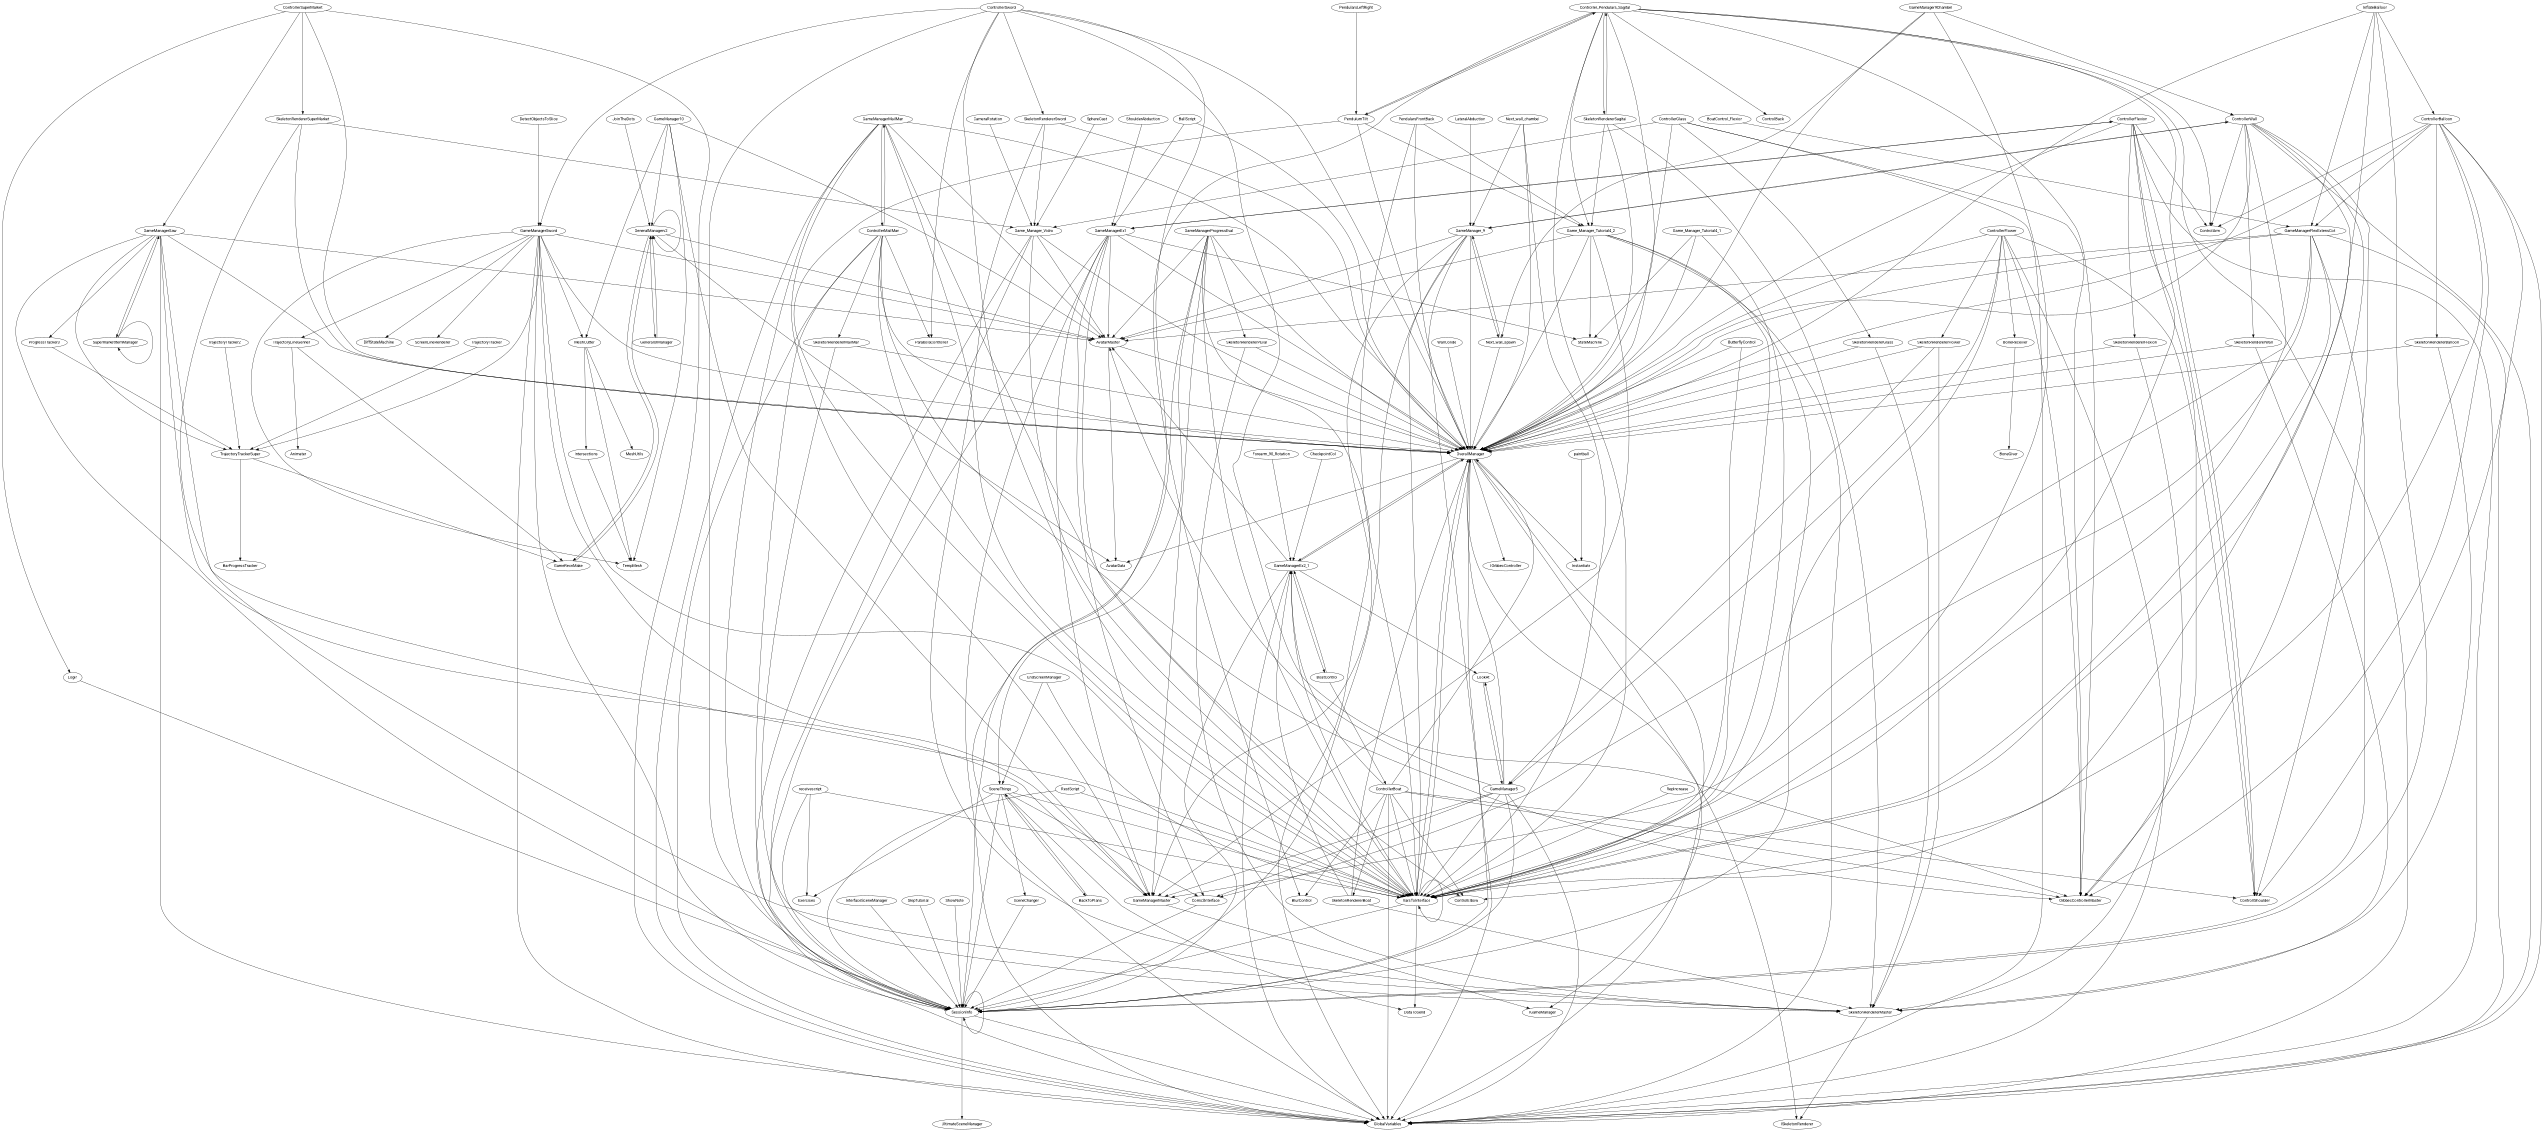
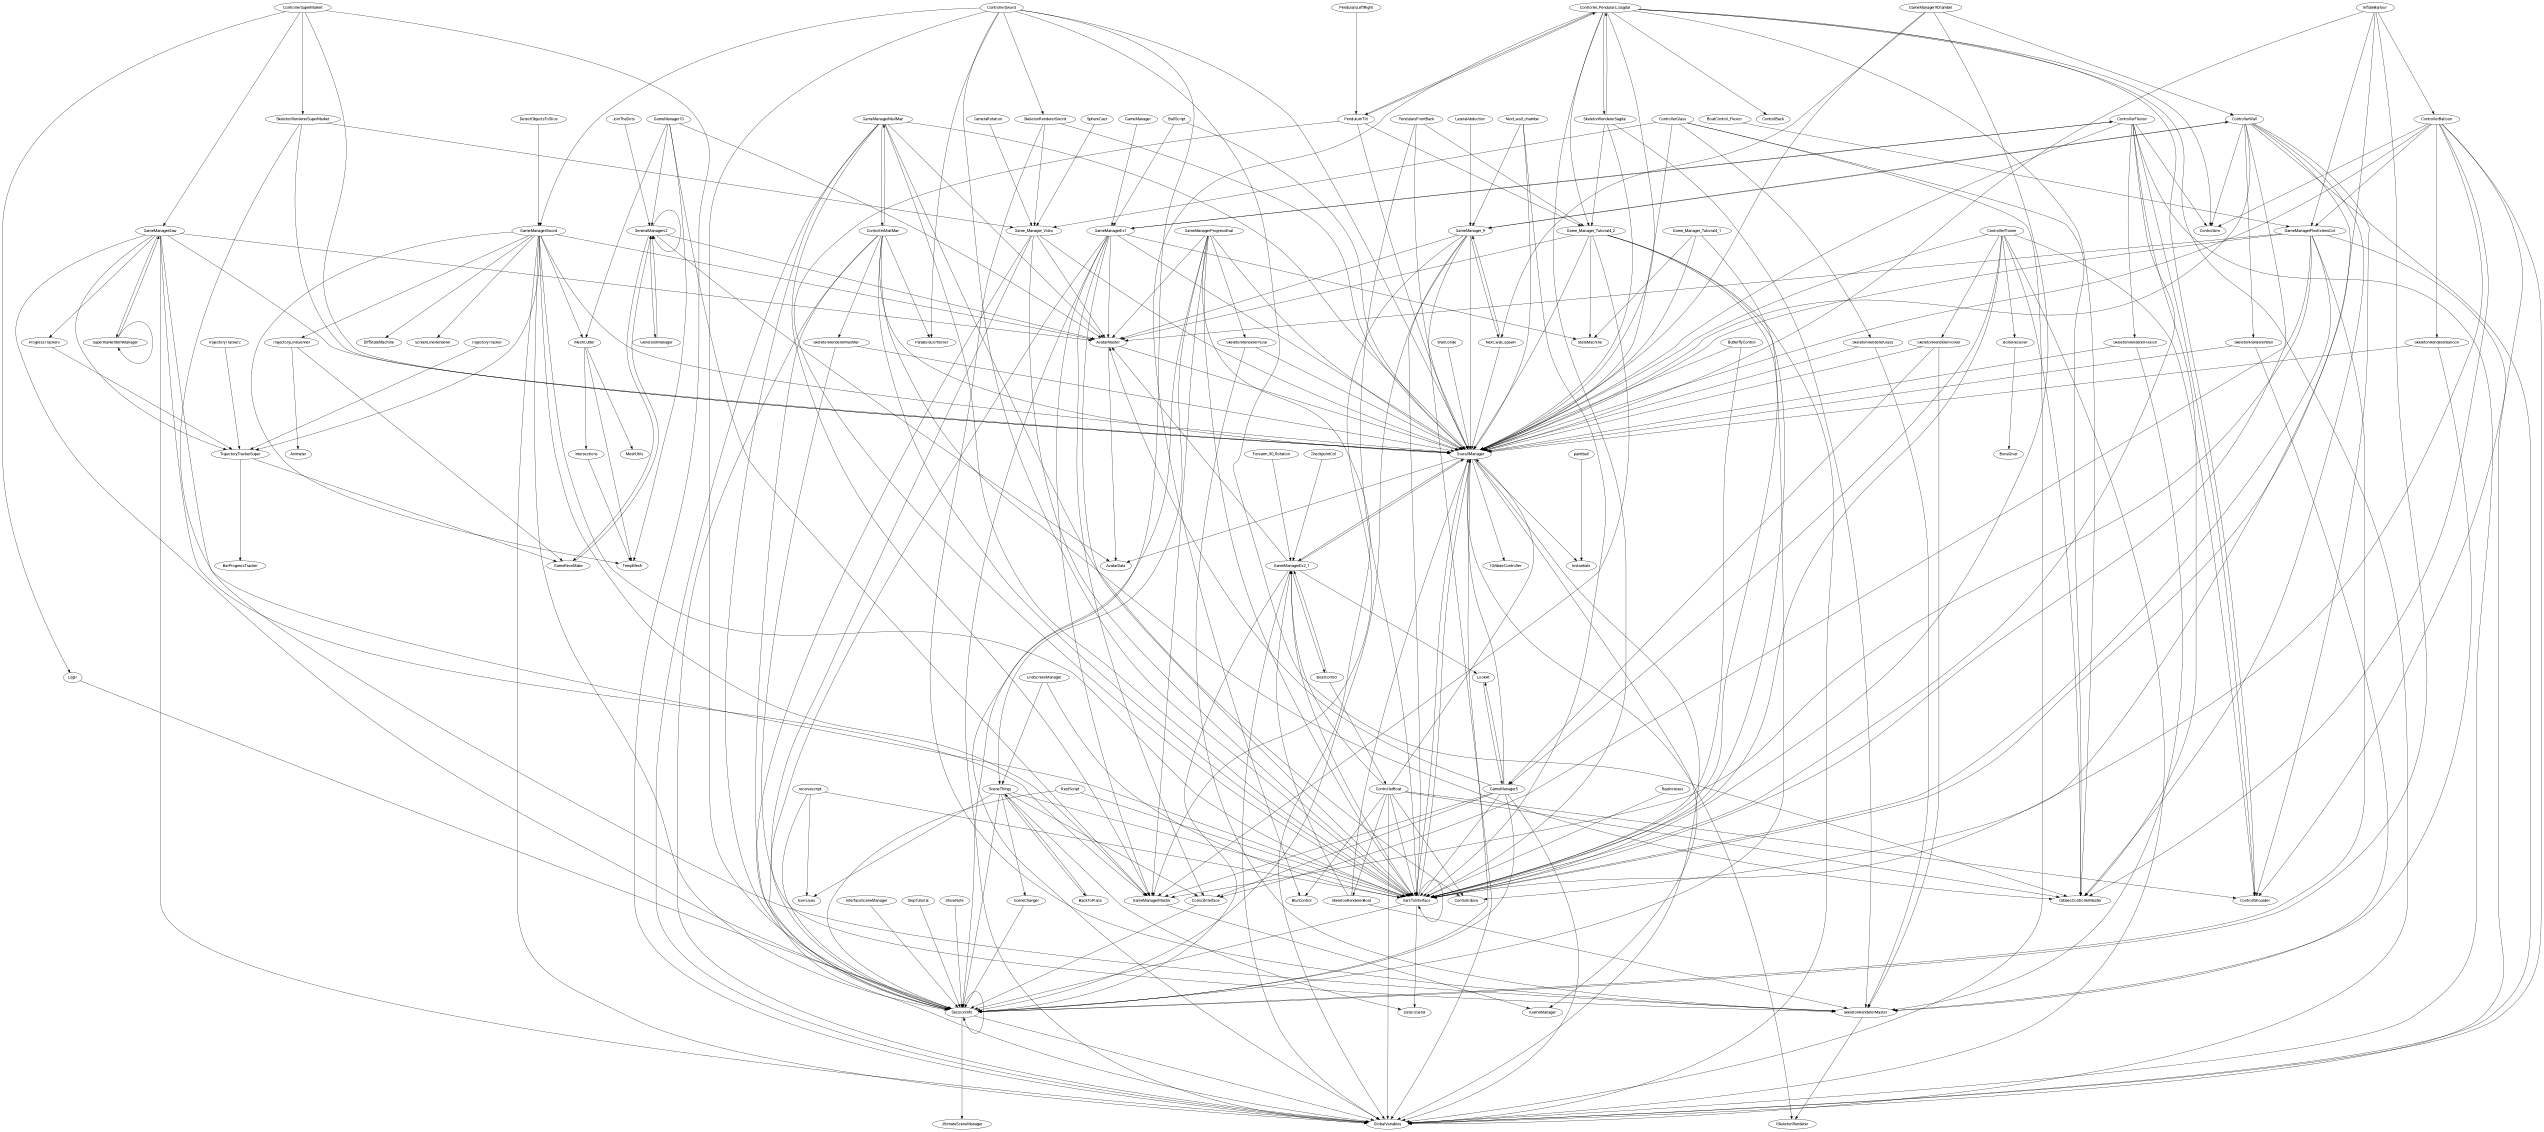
node "ShoulderAbduction": label "ShoulderAbduction" -> "GameManager"
